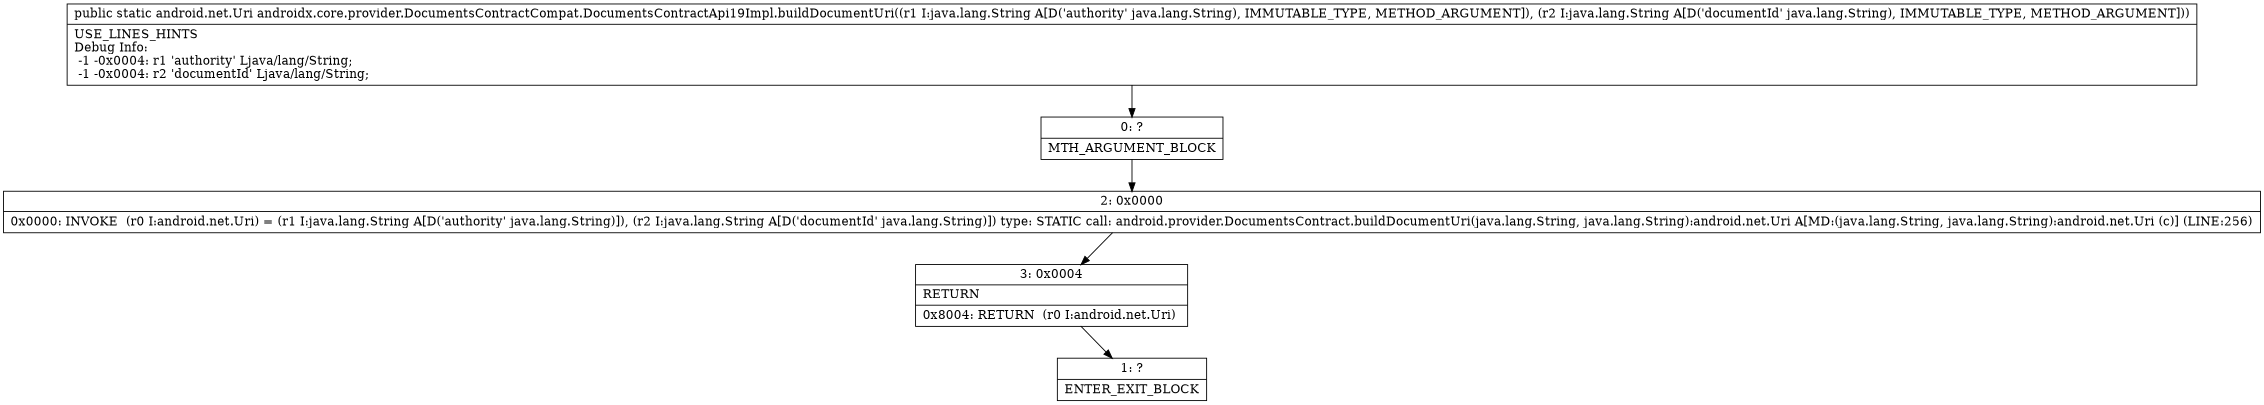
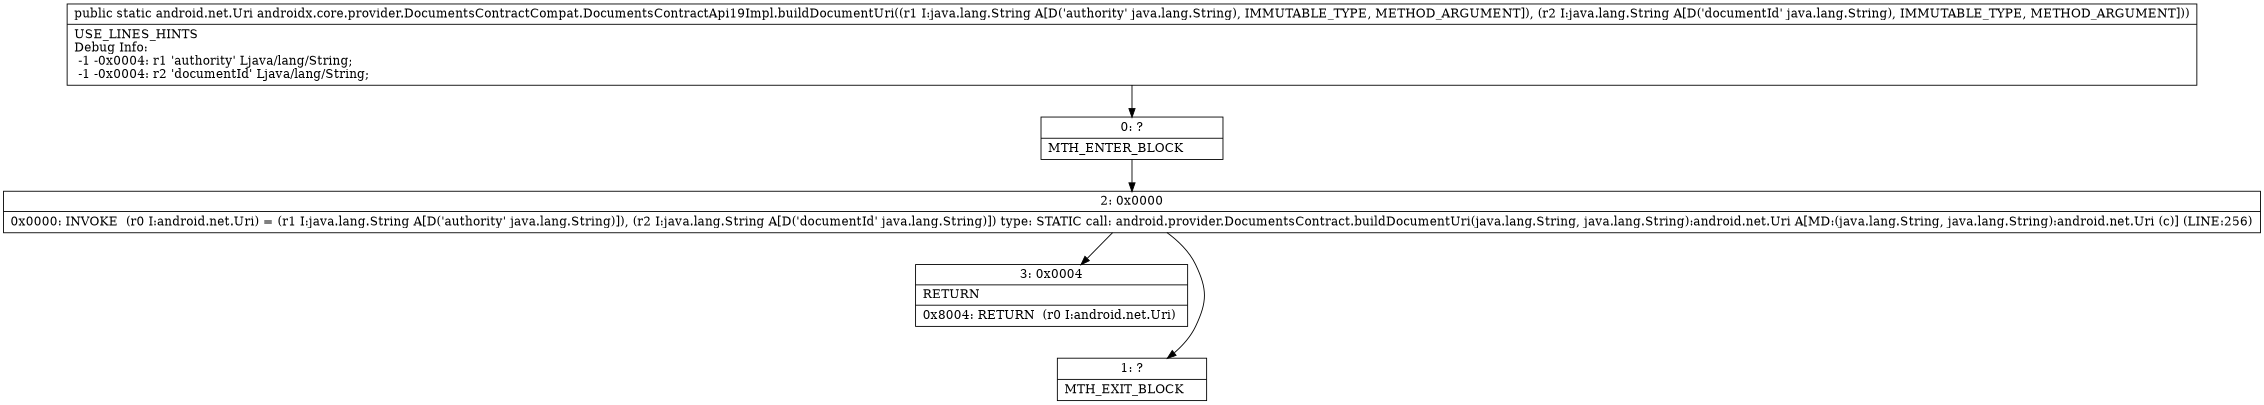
node "0: ?": text "MTH_ARGUMENT_BLOCK" -> "MTH_ENTER_BLOCK"
edge "3: 0x0004" -> "1: ?": now "2: 0x0000" -> "1: ?"
node "1: ?": text "ENTER_EXIT_BLOCK" -> "MTH_EXIT_BLOCK"
